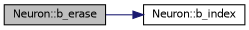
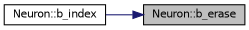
edge "Neuron::b_erase" -> "Neuron::b_index": reversed
